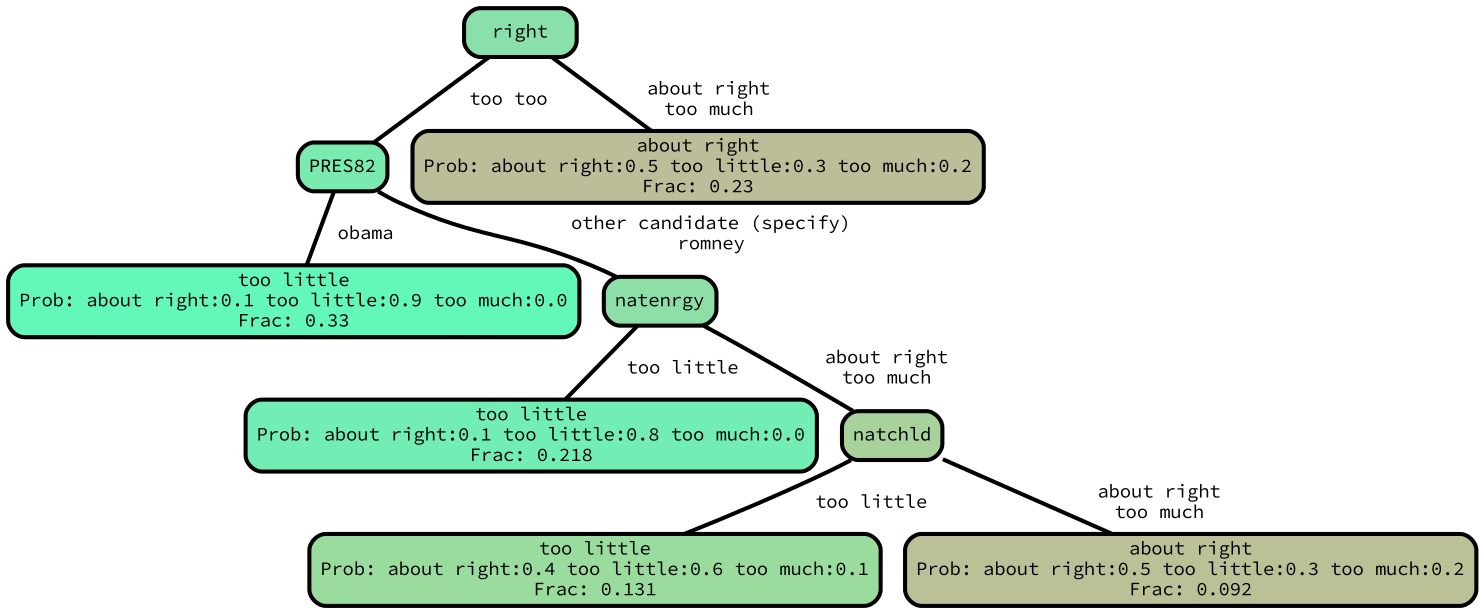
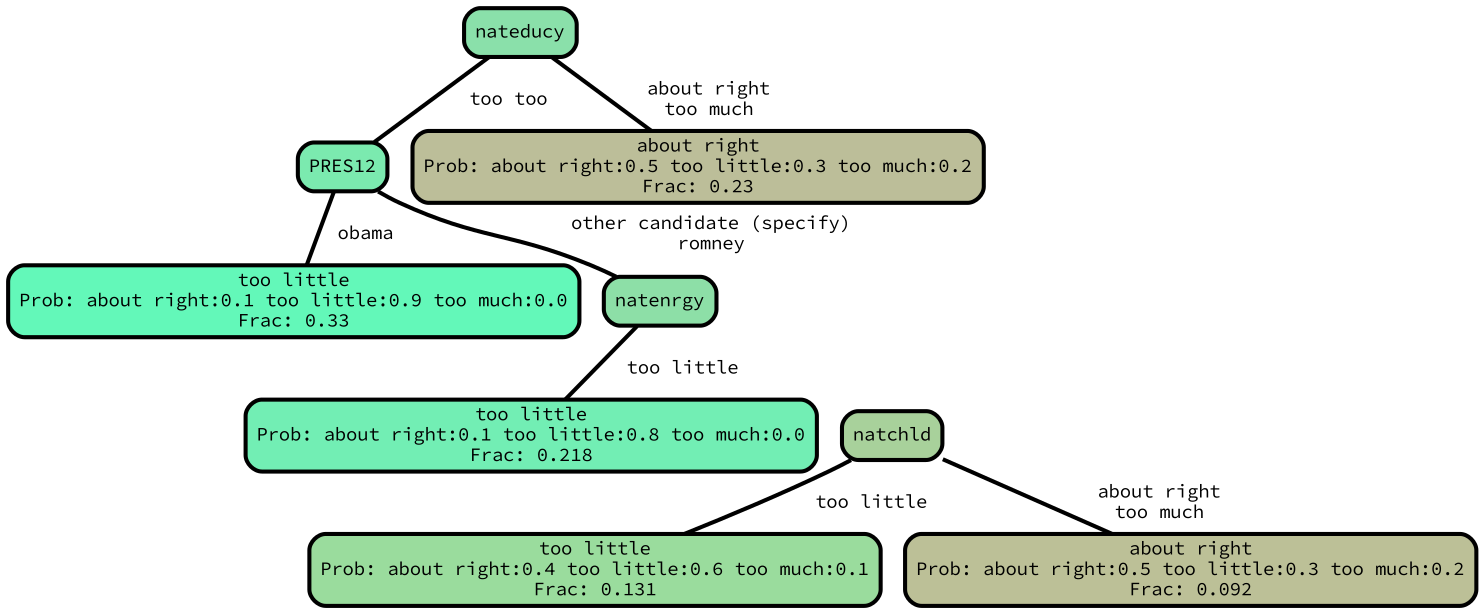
node "right": label "right" -> "nateducy"
node "PRES82": label "PRES82" -> "PRES12"
edge "natenrgy" -- "natchld": removed, label "about right too much"
